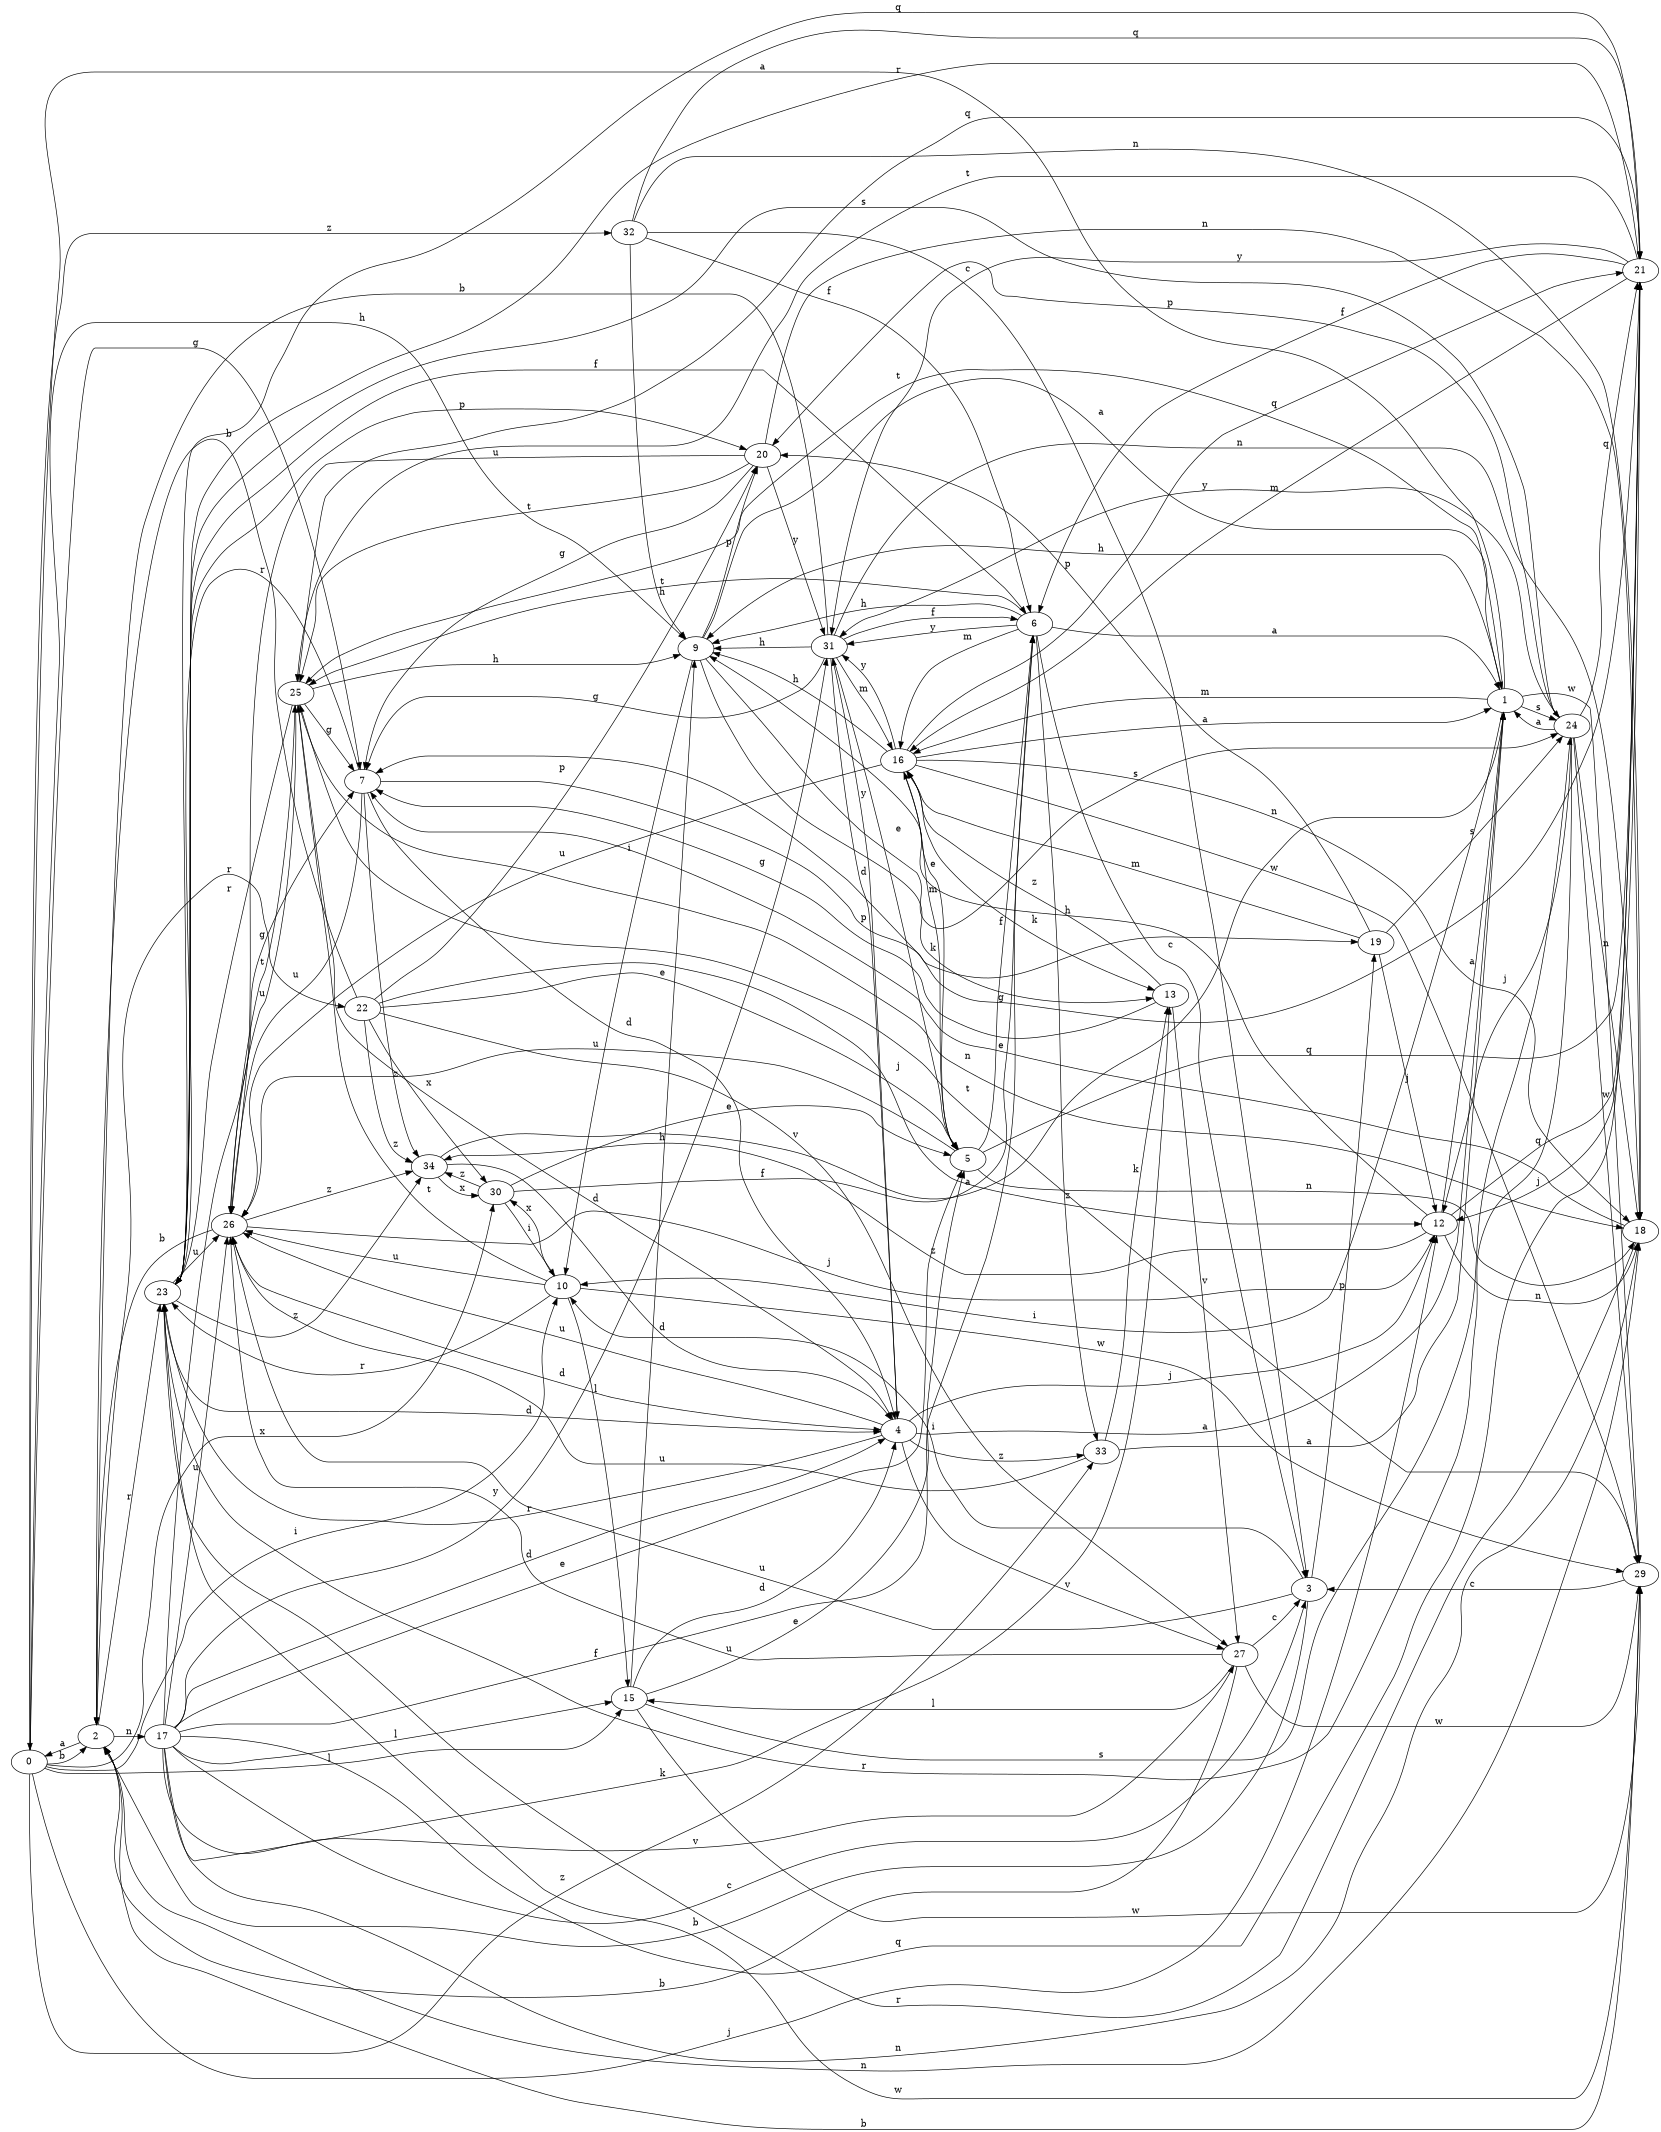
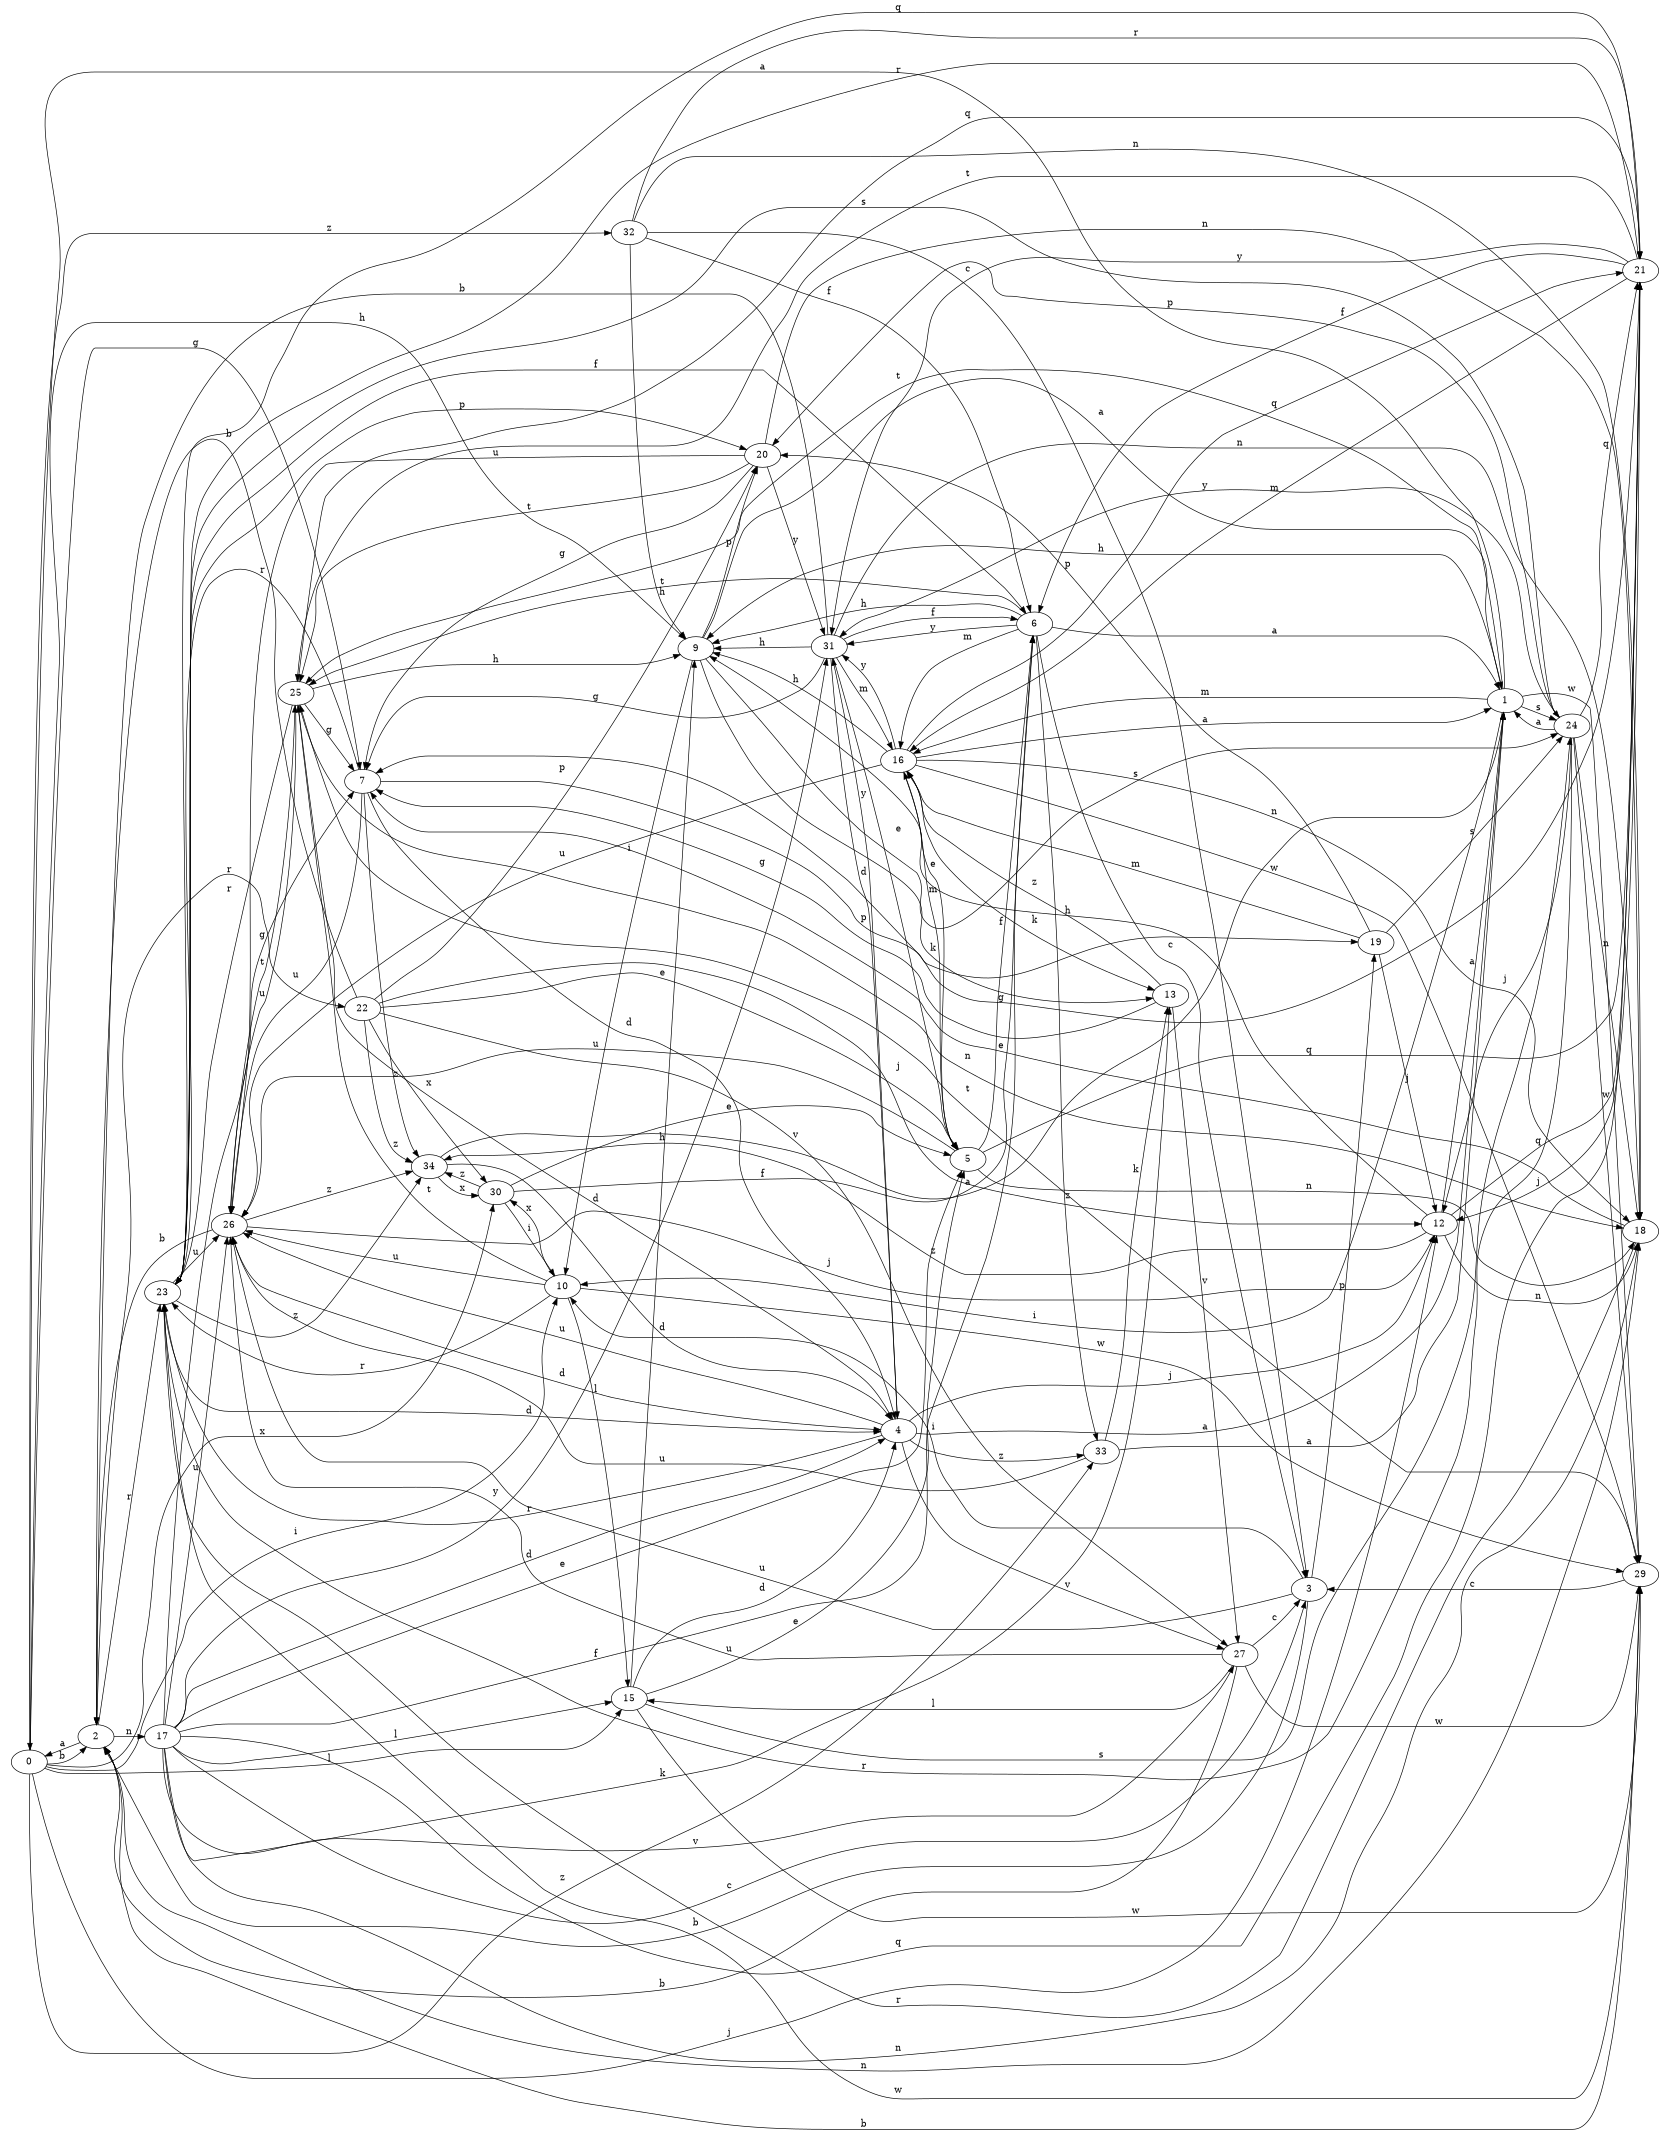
edge "32" -> "21": label "q" -> "r"
